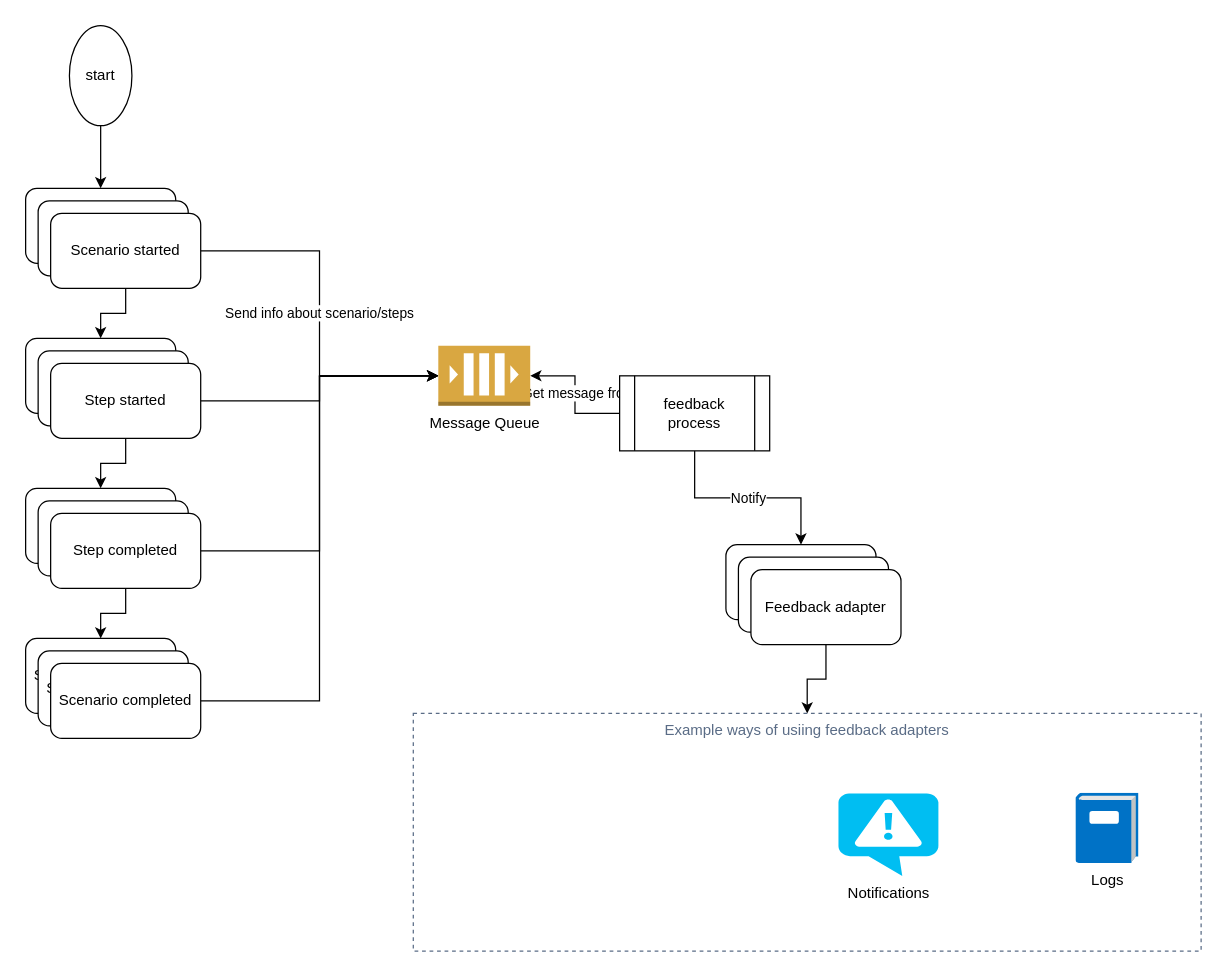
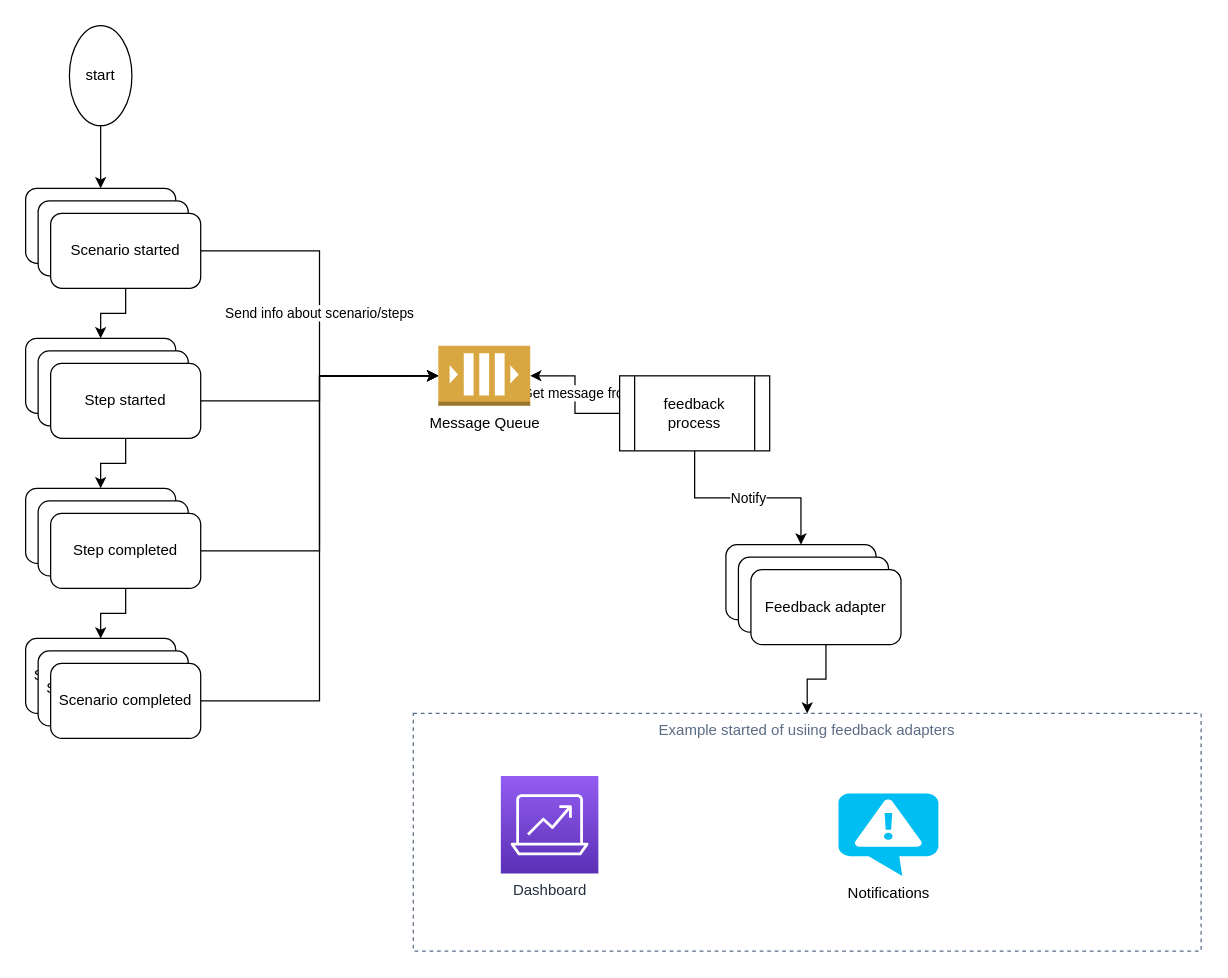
node "Example ways of usiing feedback adapters": label "Example ways of usiing feedback adapters" -> "Example started of usiing feedback adapters"
node "Dashboard": added
node "Logs": removed
